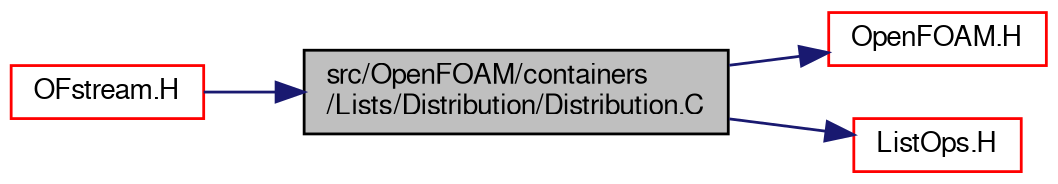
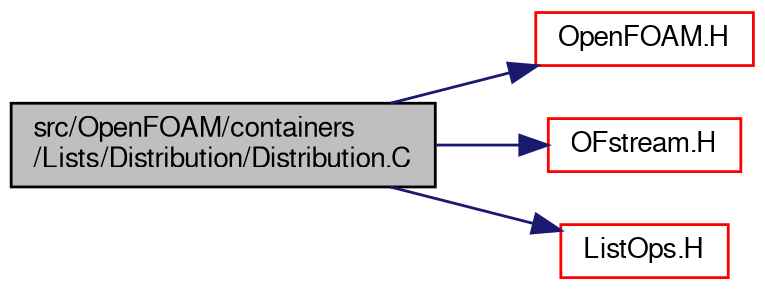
edge "OFstream.H" -> "src/OpenFOAM/containers /Lists/Distribution/Distribution.C": reversed
